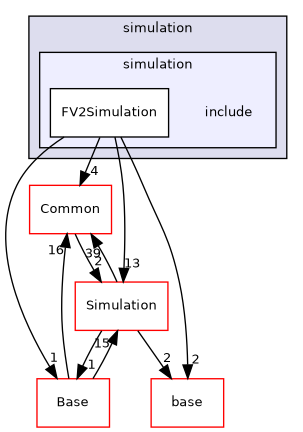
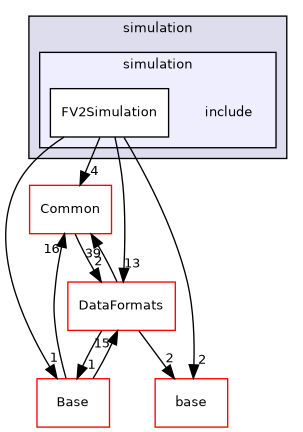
node "Simulation": label "Simulation" -> "DataFormats"
